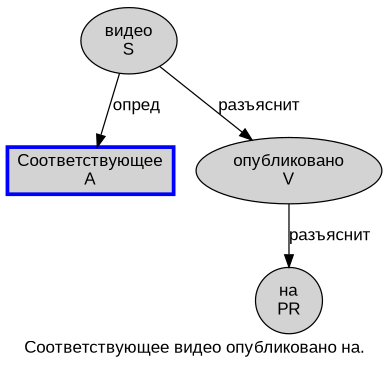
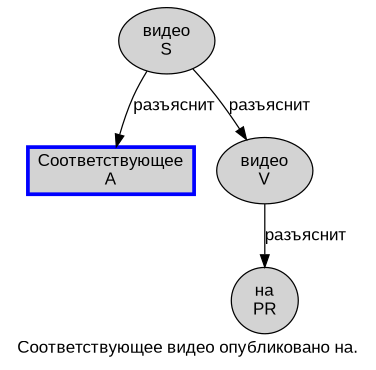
edge "видео S" -> "Соответствующее A": label "опред" -> "разъяснит"
node "опубликовано V": label "опубликовано V" -> "видео V"
